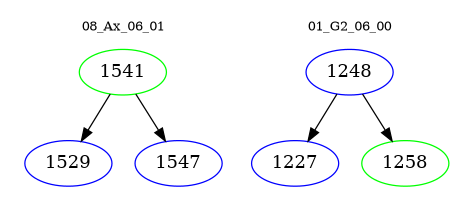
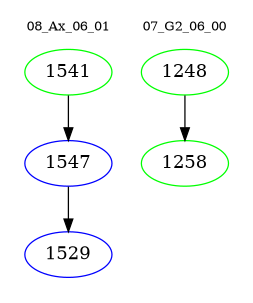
cluster "01_G2_06_00": label "01_G2_06_00" -> "07_G2_06_00"
node "1248": color blue -> green
edge "1541" -> "1529": now "1547" -> "1529"
node "1227": removed
